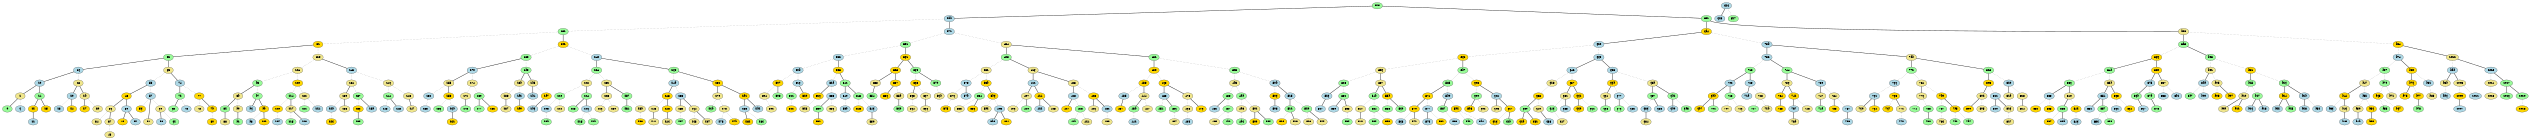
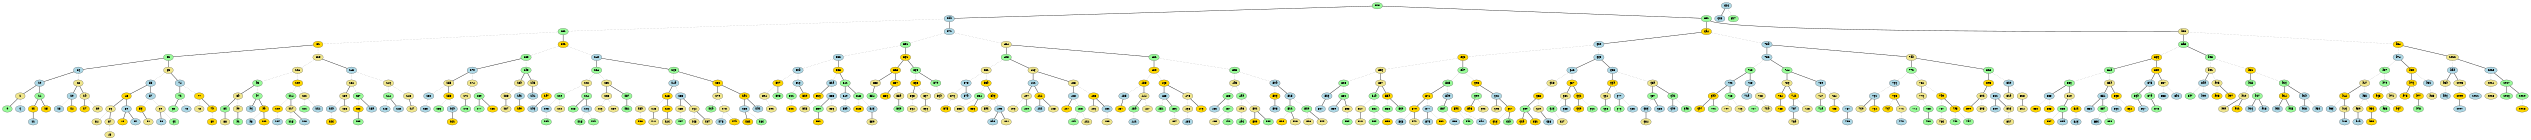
edge "53" -- "57": style dotted -> bold
edge "57" -- "54": now "56" -- "54"
node "404": fillcolor gold -> khaki
